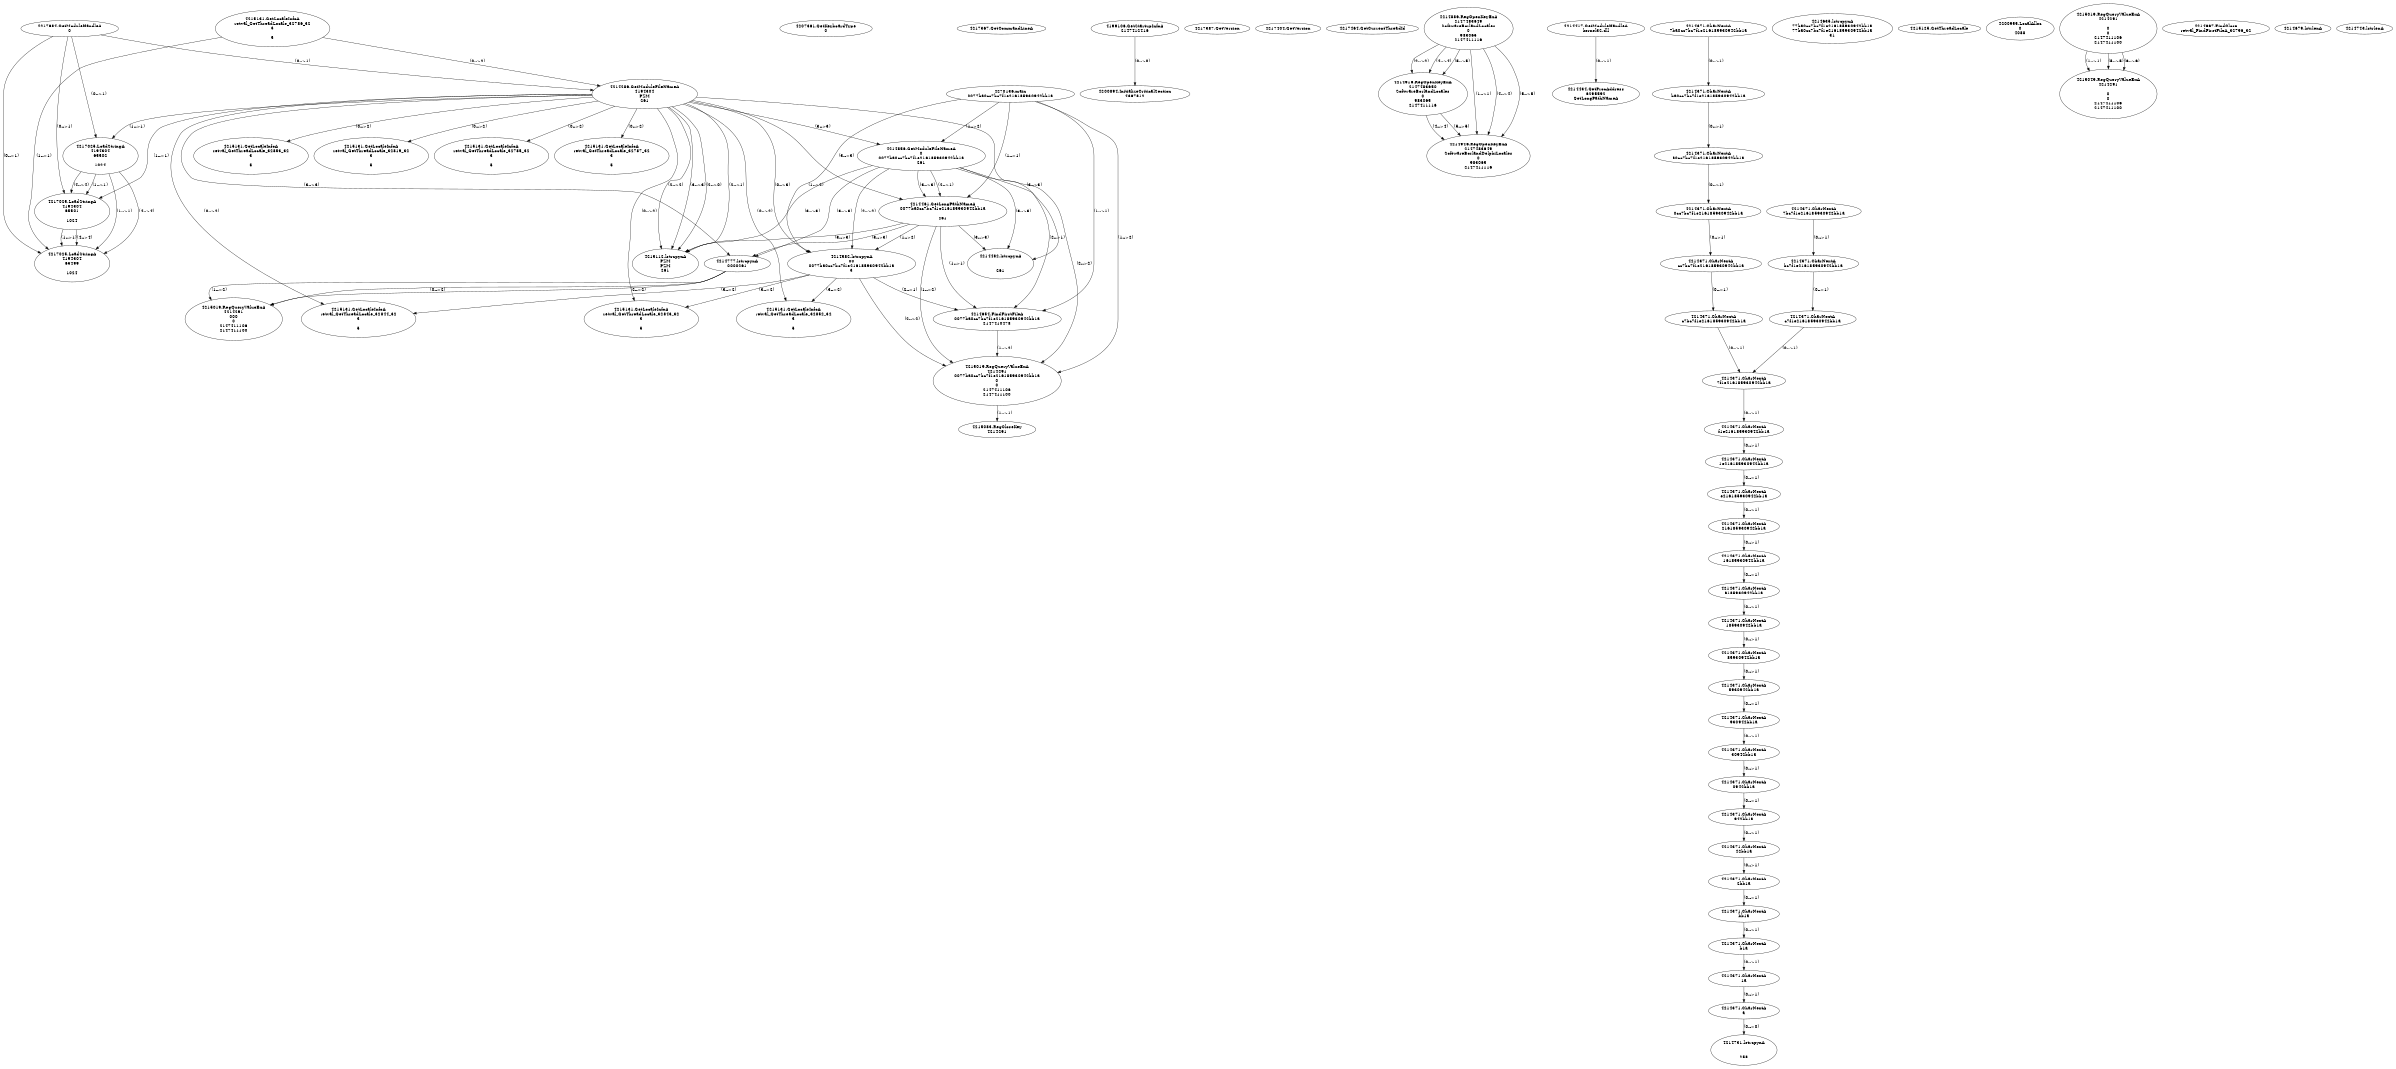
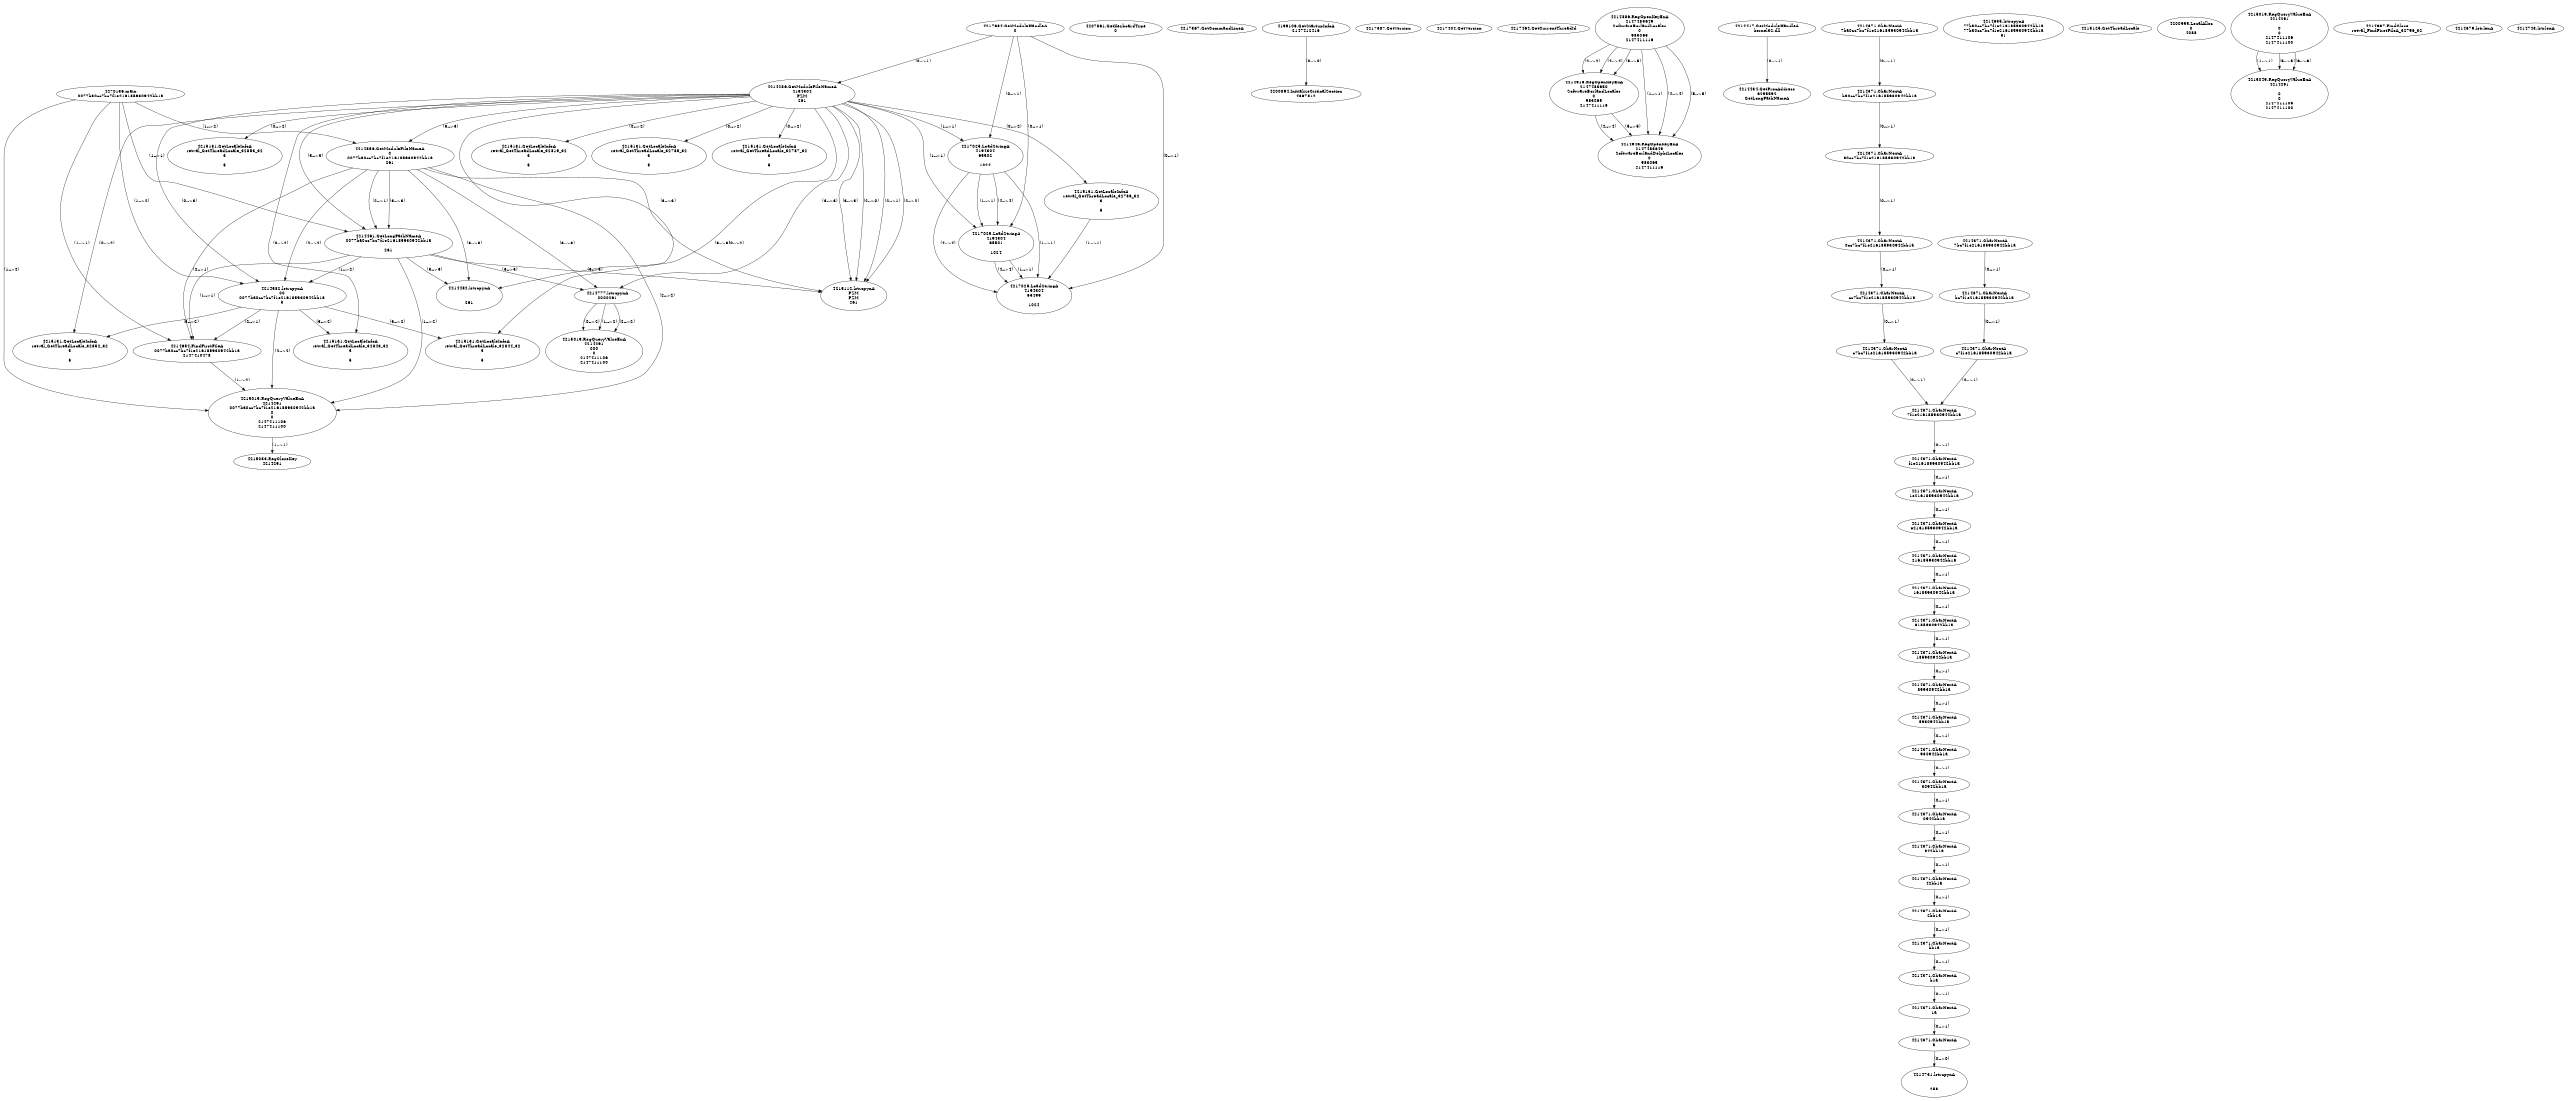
edge "4215131.GetLocaleInfoA retval_GetThreadLocale_32786_32 3 5" -> "4214286.GetModuleFileNameA 4194304 PZM 261": reversed
